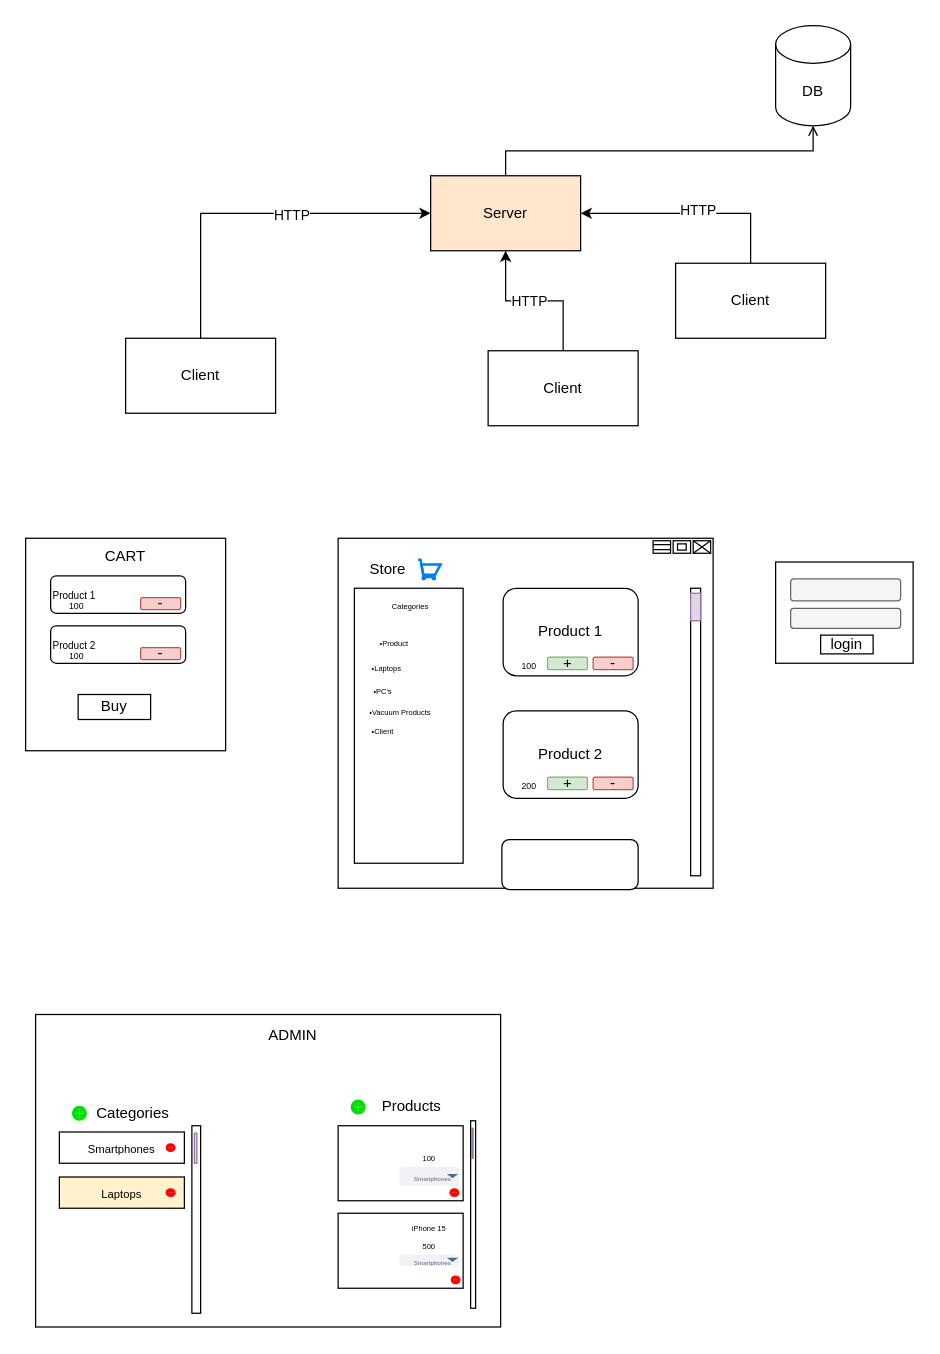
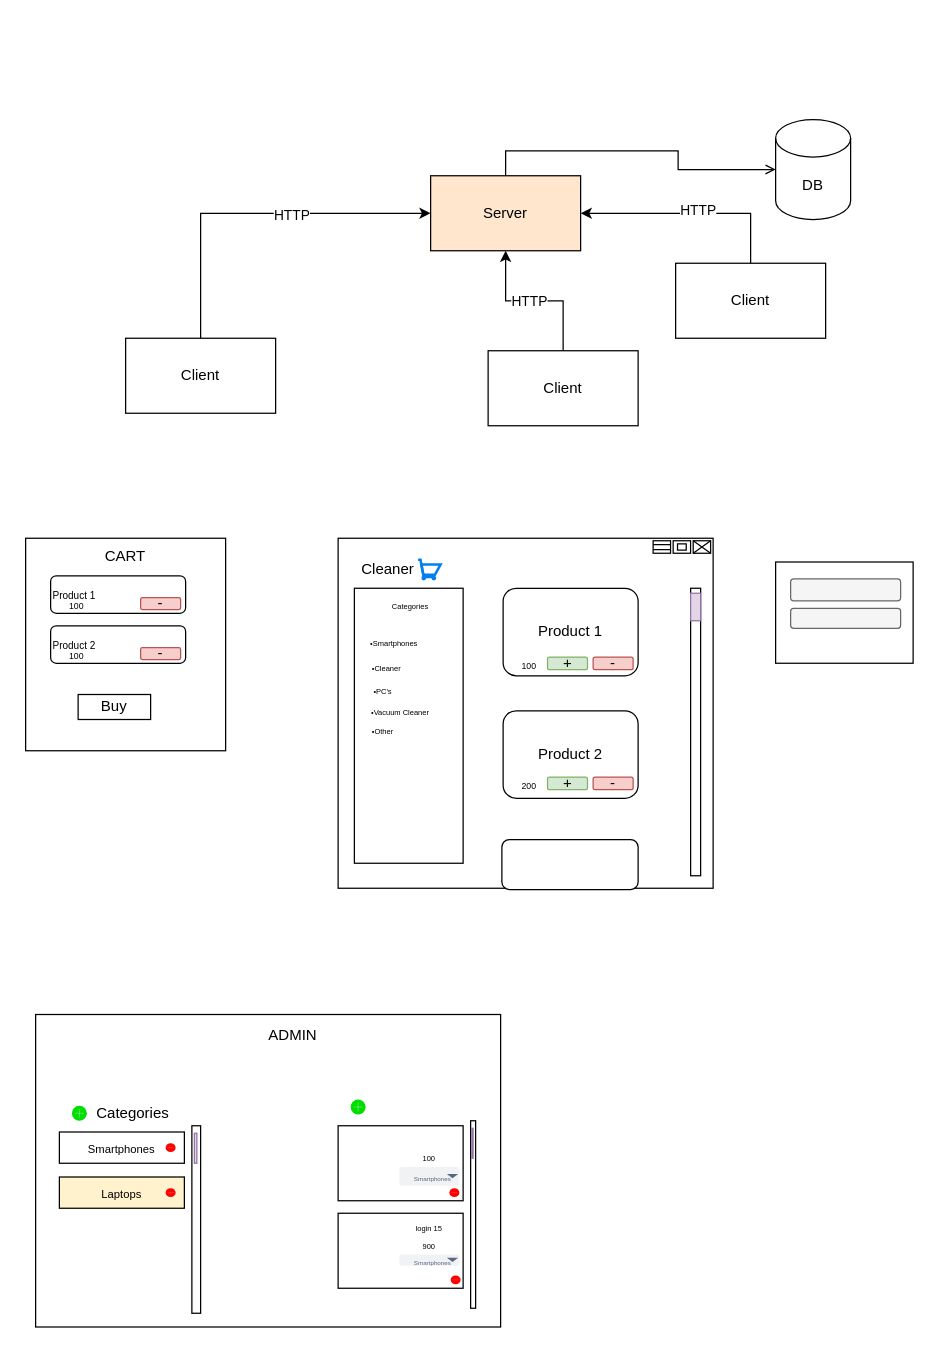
node "DB": moved (813, 76) -> (813, 169)
node "Store": label "Store" -> "Cleaner"
node "•Product": label "•Product" -> "•Smartphones"
node "login": removed
node "•Laptops": label "•Laptops" -> "•Cleaner"
node "•Vacuum Products": label "•Vacuum Products" -> "•Vacuum Cleaner"
node "•Client": label "•Client" -> "•Other"
node "Products": removed
node "iPhone 15": label "iPhone 15" -> "login 15"
node "500": label "500" -> "900"
